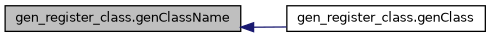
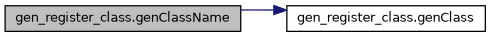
edge "gen_register_class.genClass" -> "gen_register_class.genClassName": reversed
